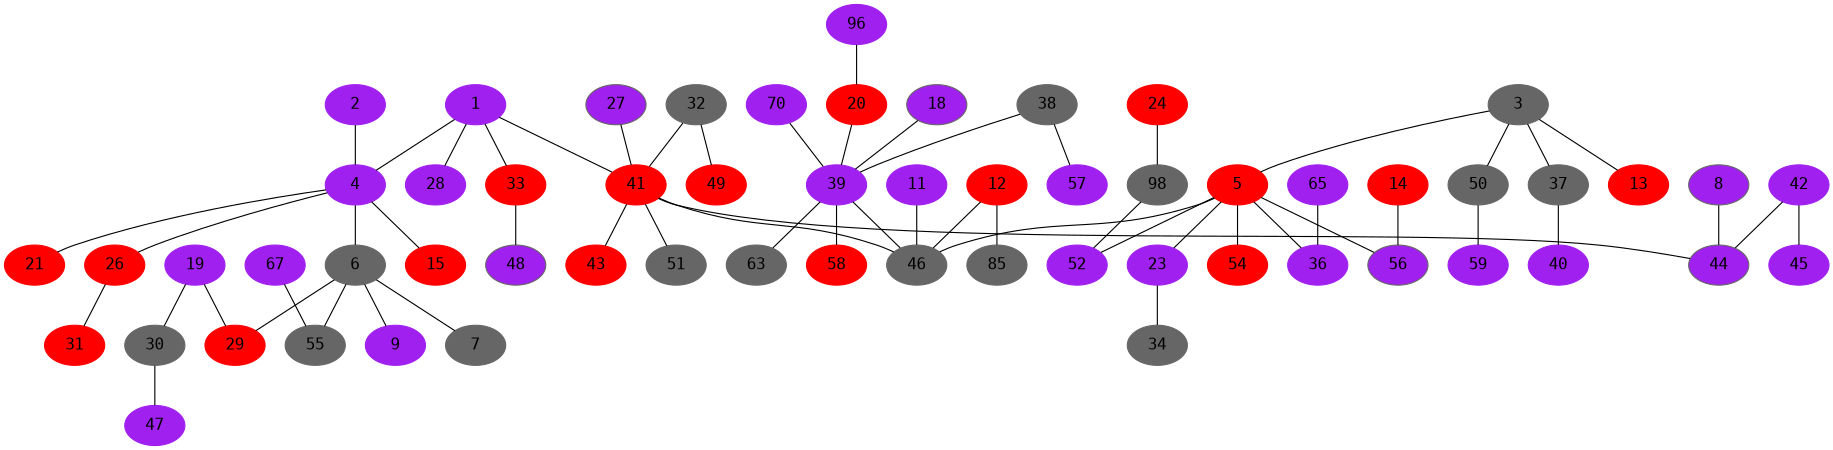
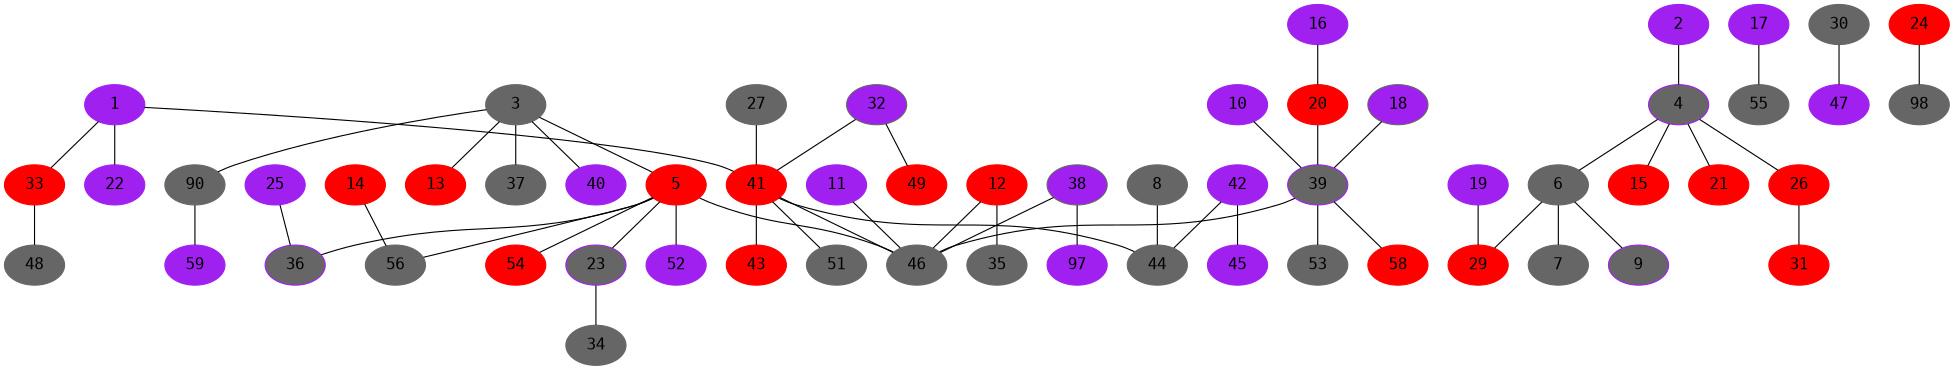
node "96": label "96" -> "16"
node "27": fillcolor purple -> gray40
node "32": fillcolor gray40 -> purple
node "70": label "70" -> "10"
node "38": fillcolor gray40 -> purple
edge "38" -- "39": now "38" -- "46"
edge "1" -- "4": removed
node "4": fillcolor purple -> gray40
node "28": label "28" -> "22"
node "39": fillcolor purple -> gray40
node "57": label "57" -> "97"
node "65": label "65" -> "25"
node "50": label "50" -> "90"
node "8": fillcolor purple -> gray40
edge "98" -- "52": removed
edge "37" -- "40": now "3" -- "40"
node "67": label "67" -> "17"
node "48": fillcolor purple -> gray40
node "63": label "63" -> "53"
node "85": label "85" -> "35"
node "23": fillcolor purple -> gray40
node "36": fillcolor purple -> gray40
node "56": fillcolor purple -> gray40
node "44": fillcolor purple -> gray40
edge "19" -- "30": removed
edge "6" -- "55": removed
node "9": fillcolor purple -> gray40
